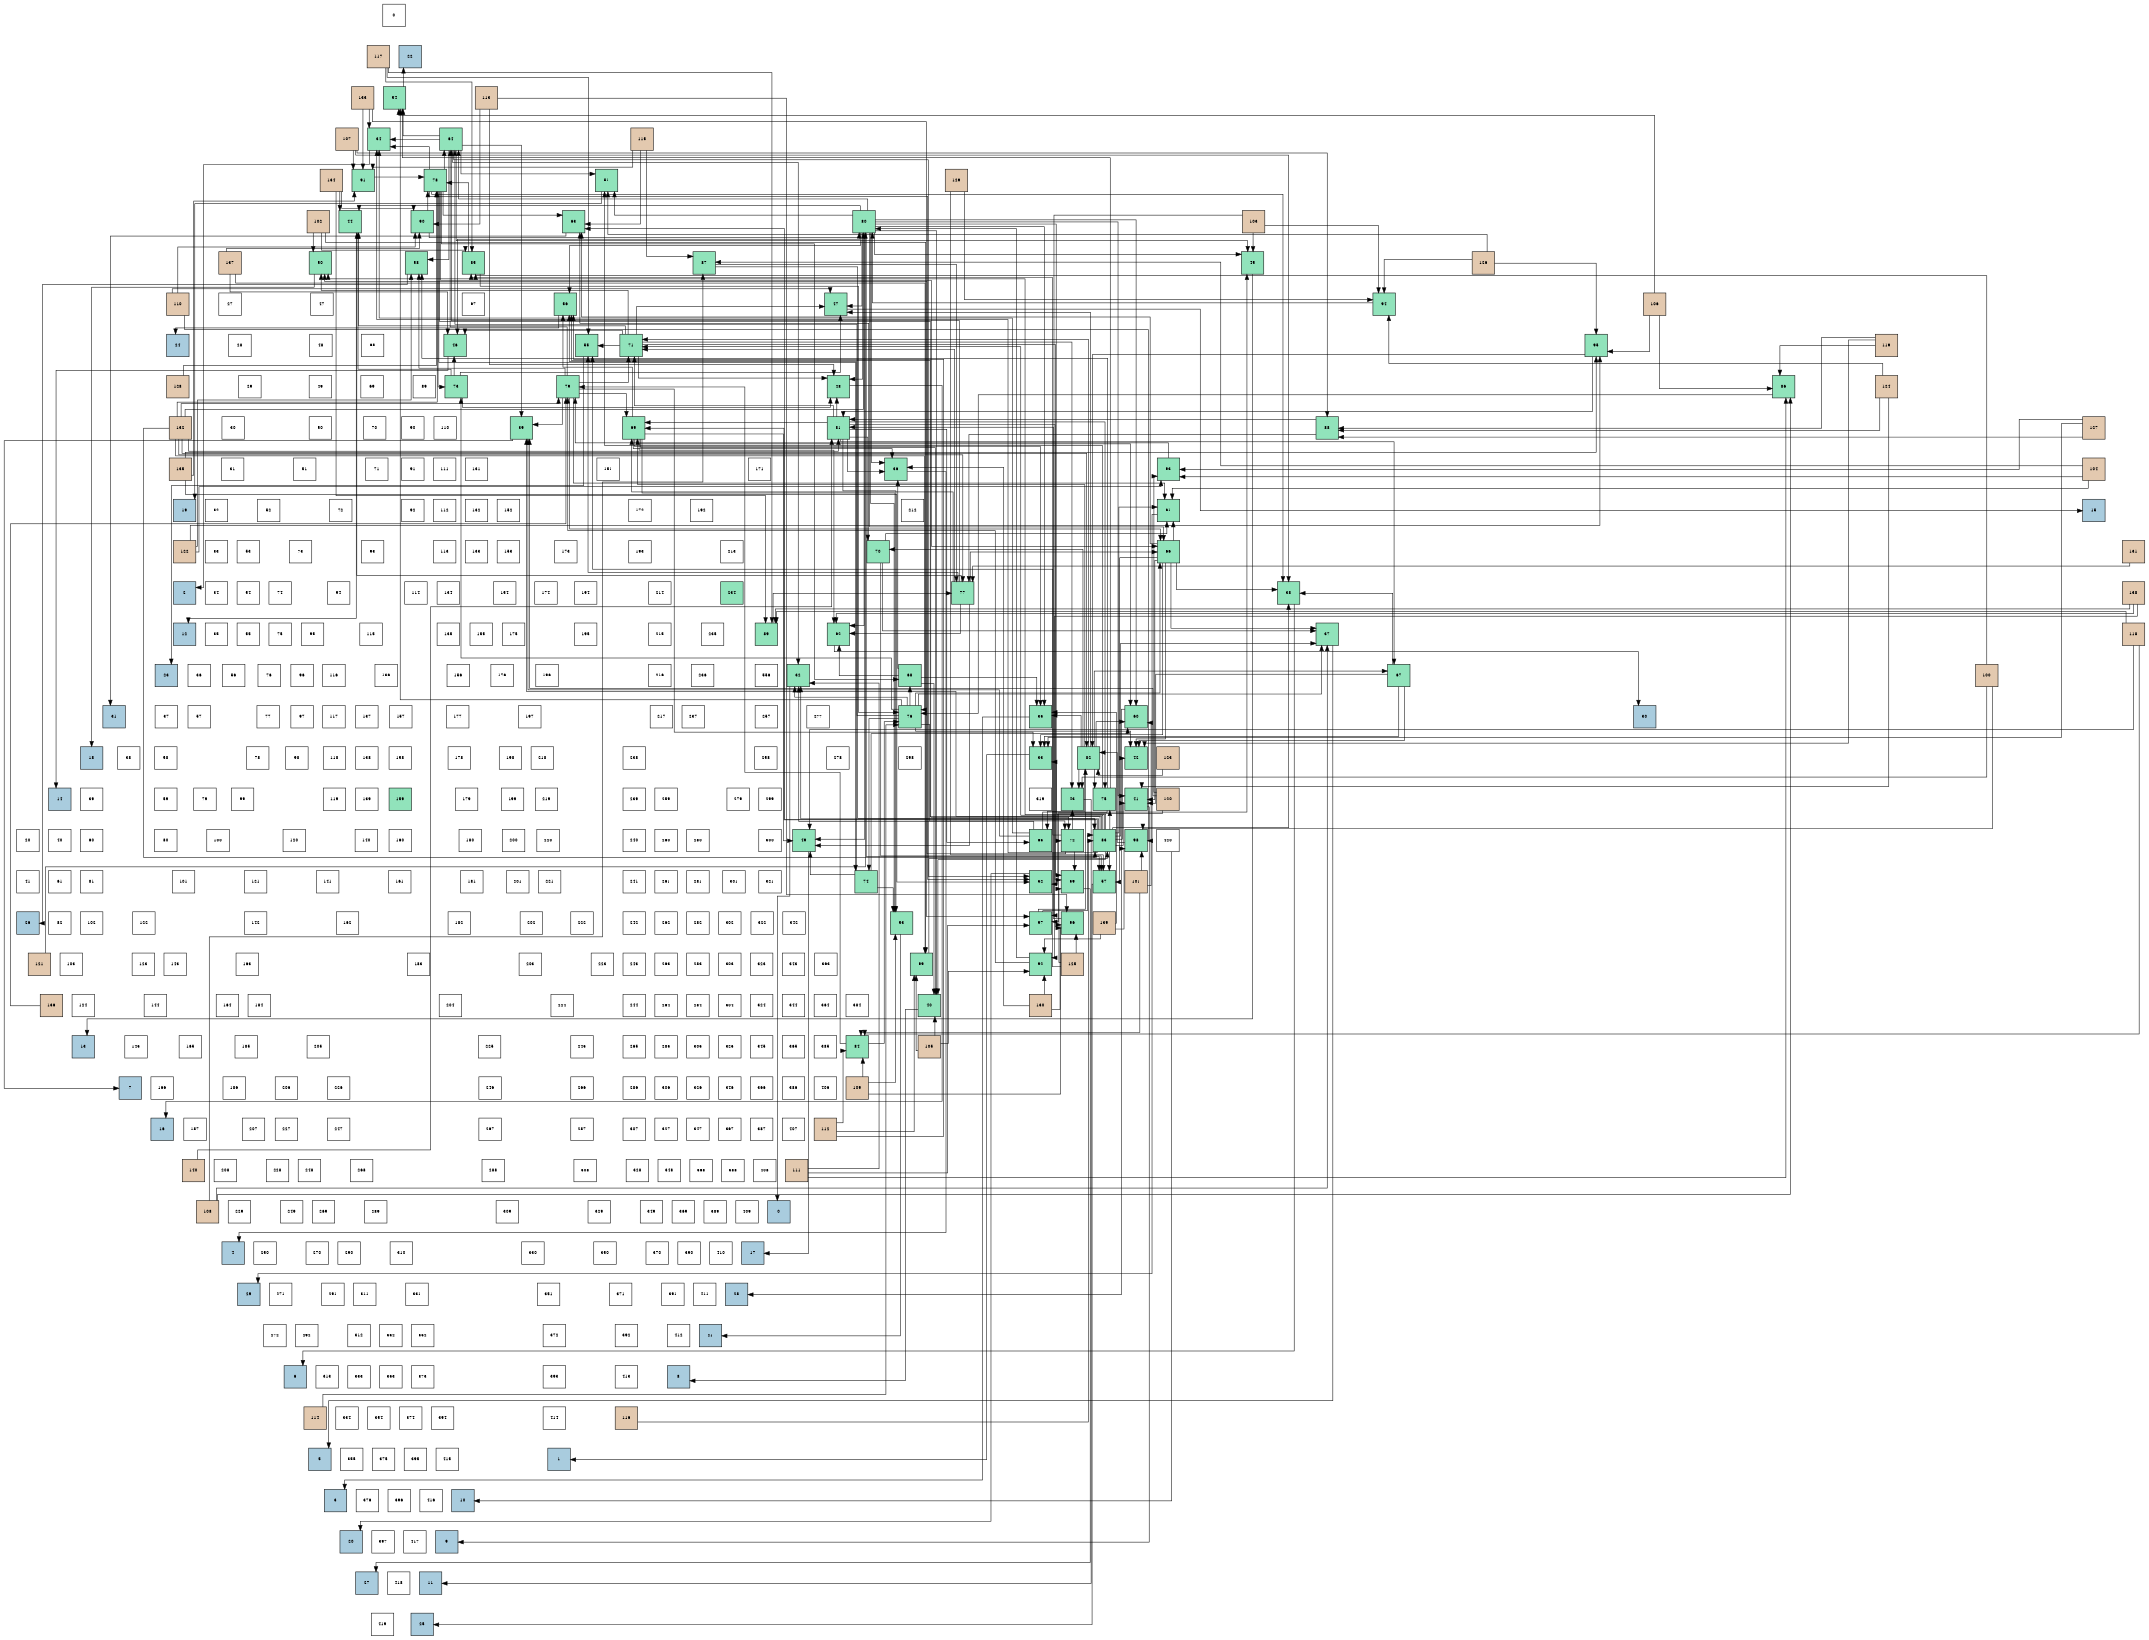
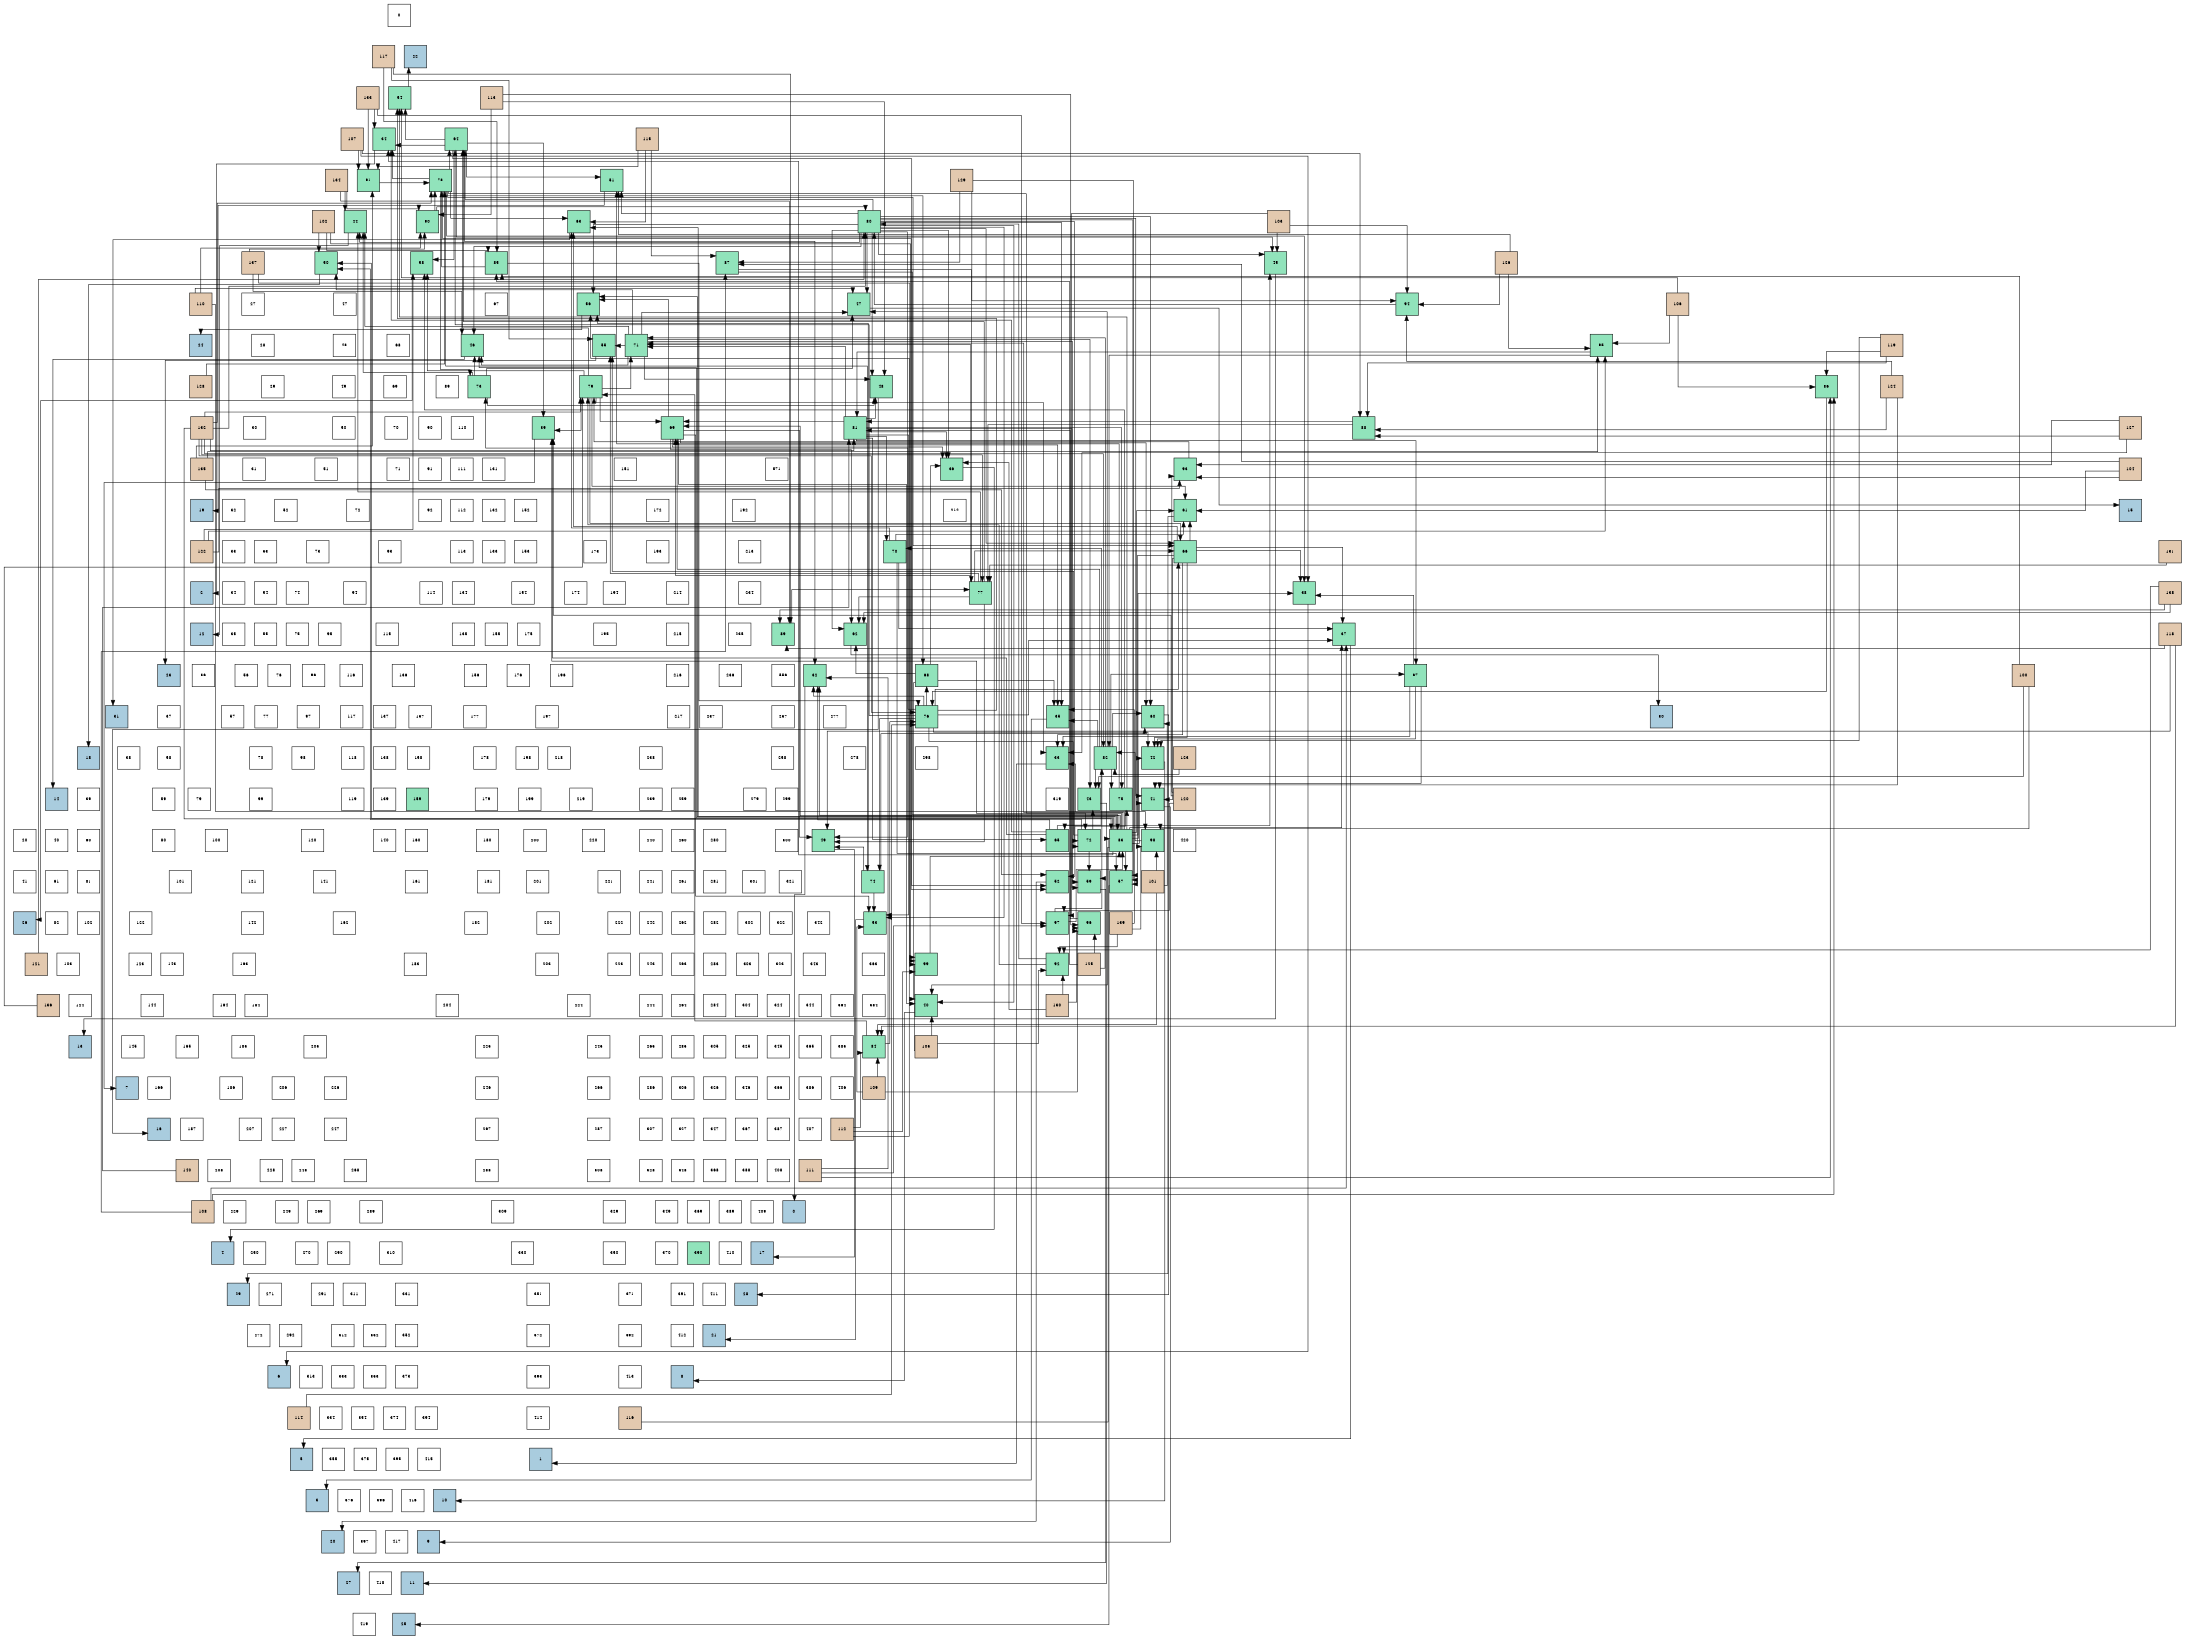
edge "129" -> "87": added
node "171": label "171" -> "571"
node "234": fillcolor #91e3bb -> #ffffff
edge "83" -> "46": added
node "390": fillcolor #ffffff -> #91e3bb
edge "420" -> "10": now "42" -> "10"
